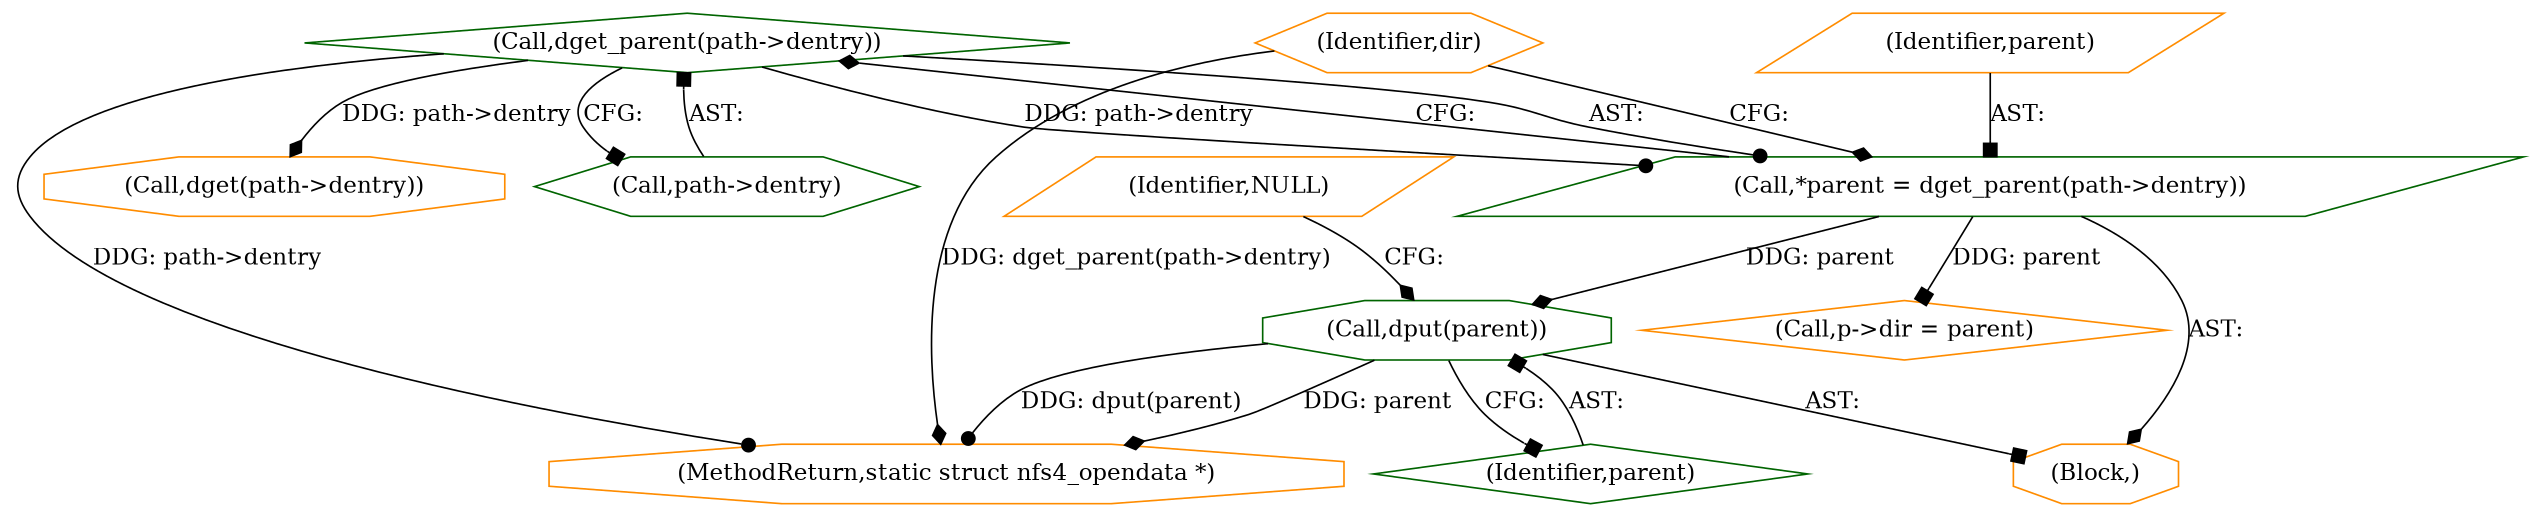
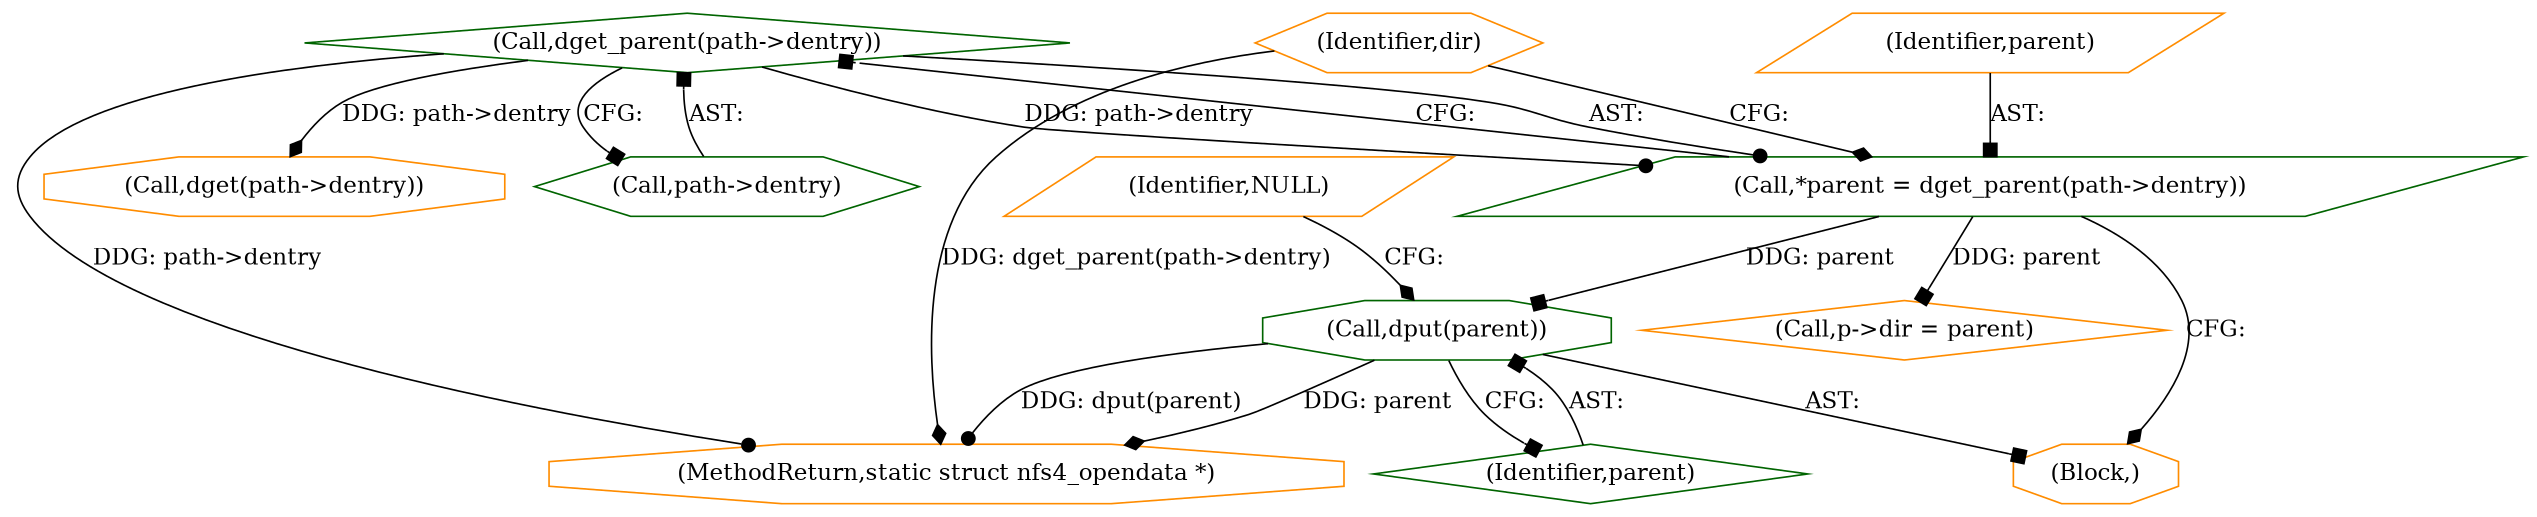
edge "(Call,*parent = dget_parent(path->dentry))" -> "(Call,dget_parent(path->dentry))": arrowhead diamond -> box
edge "(Call,*parent = dget_parent(path->dentry))" -> "(Call,dput(parent))": arrowhead diamond -> box
edge "(Call,*parent = dget_parent(path->dentry))" -> "(Block,)": label "AST: " -> "CFG: "
